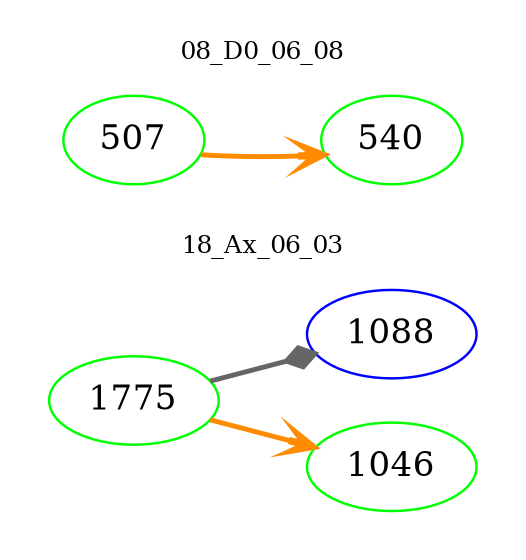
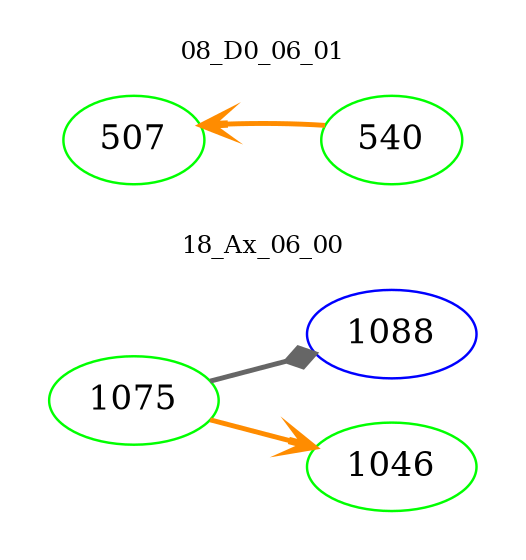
cluster "08_D0_06_08": label "08_D0_06_08" -> "08_D0_06_01"
edge "507" -> "540": reversed
cluster "18_Ax_06_03": label "18_Ax_06_03" -> "18_Ax_06_00"
node "1775": label "1775" -> "1075"
